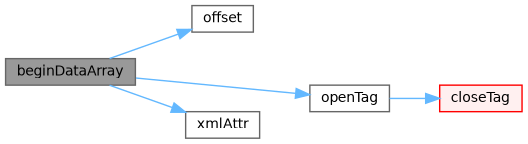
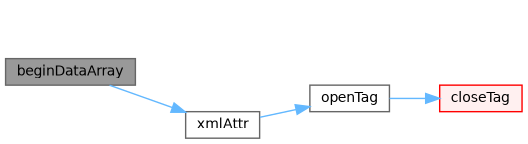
node "offset": removed
edge "beginDataArray" -> "openTag": now "xmlAttr" -> "openTag"
